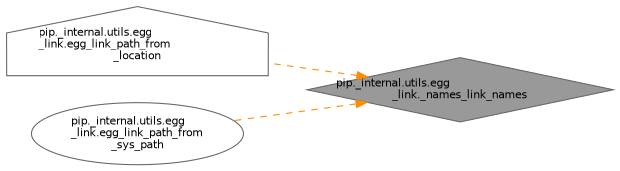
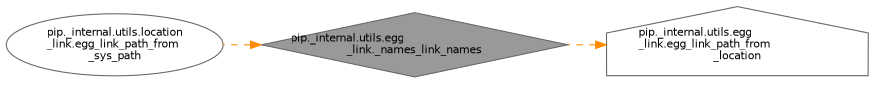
edge "pip._internal.utils.egg _link.egg_link_path_from _location" -> "pip._internal.utils.egg _link._names_link_names": reversed
node "pip._internal.utils.egg _link.egg_link_path_from _sys_path": label "pip._internal.utils.egg _link.egg_link_path_from _sys_path" -> "pip._internal.utils.location _link.egg_link_path_from _sys_path"
